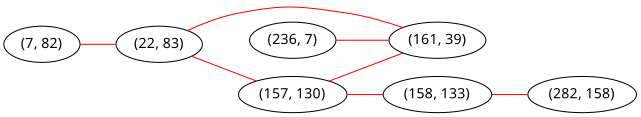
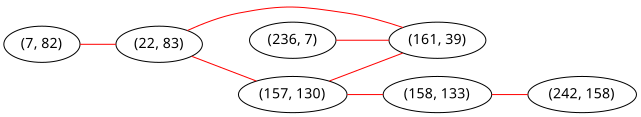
node "(282, 158)": label "(282, 158)" -> "(242, 158)"
